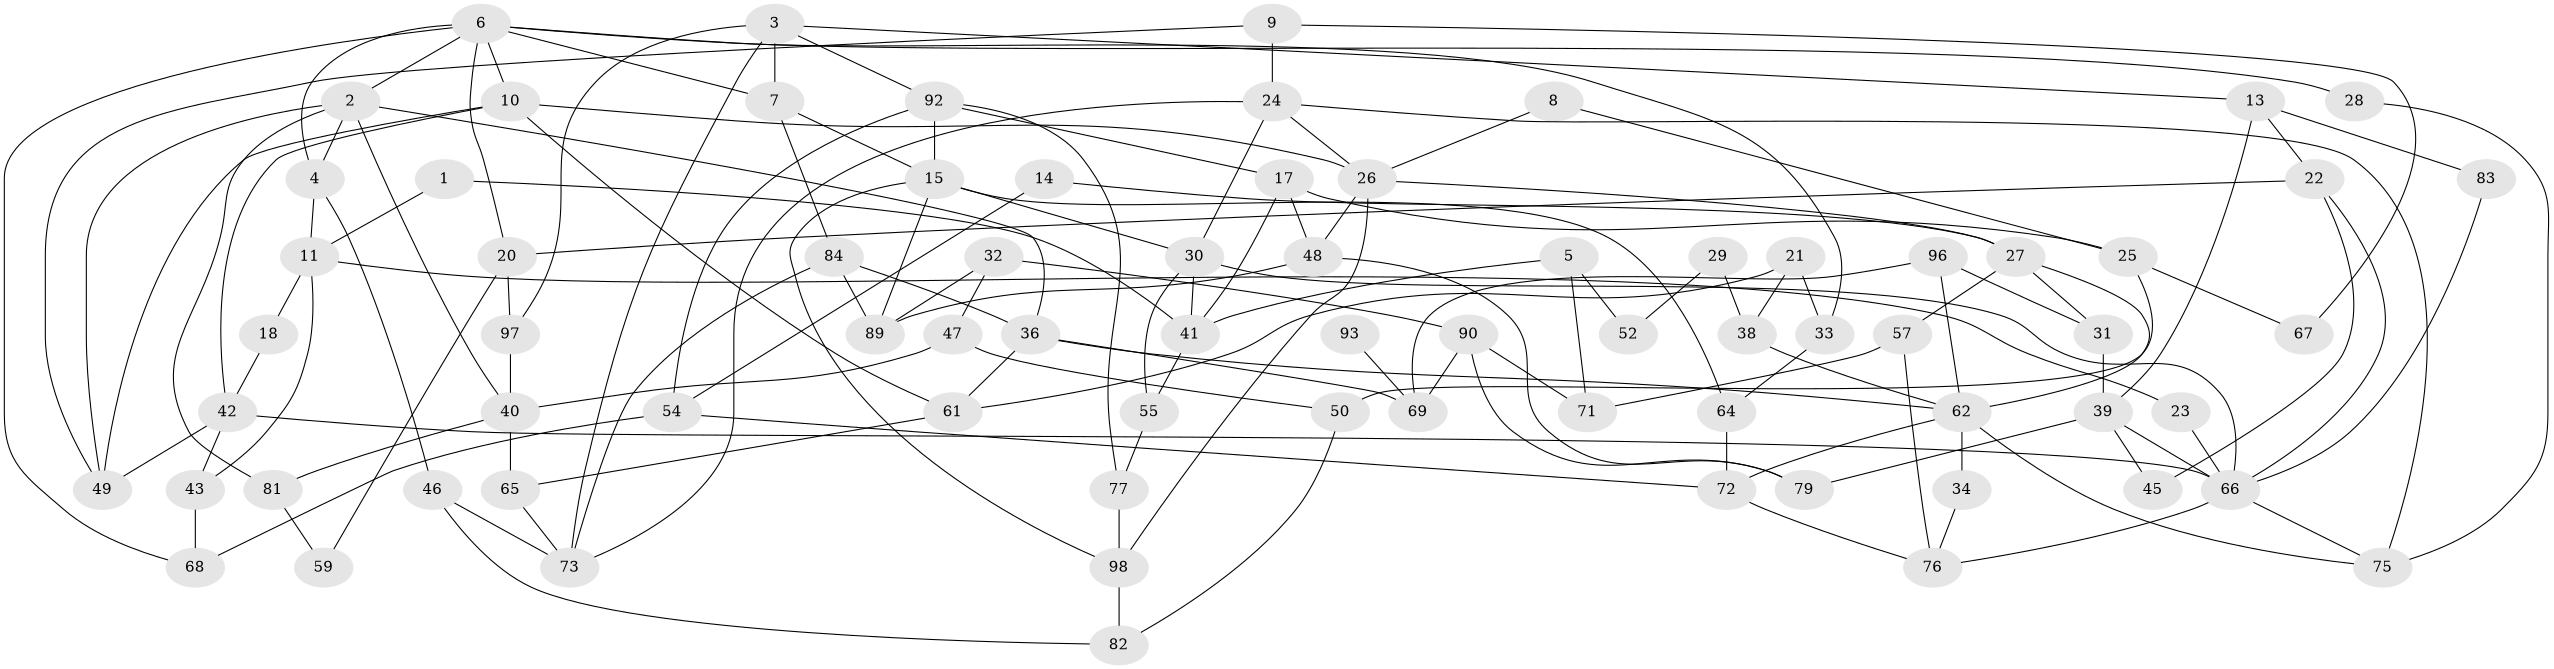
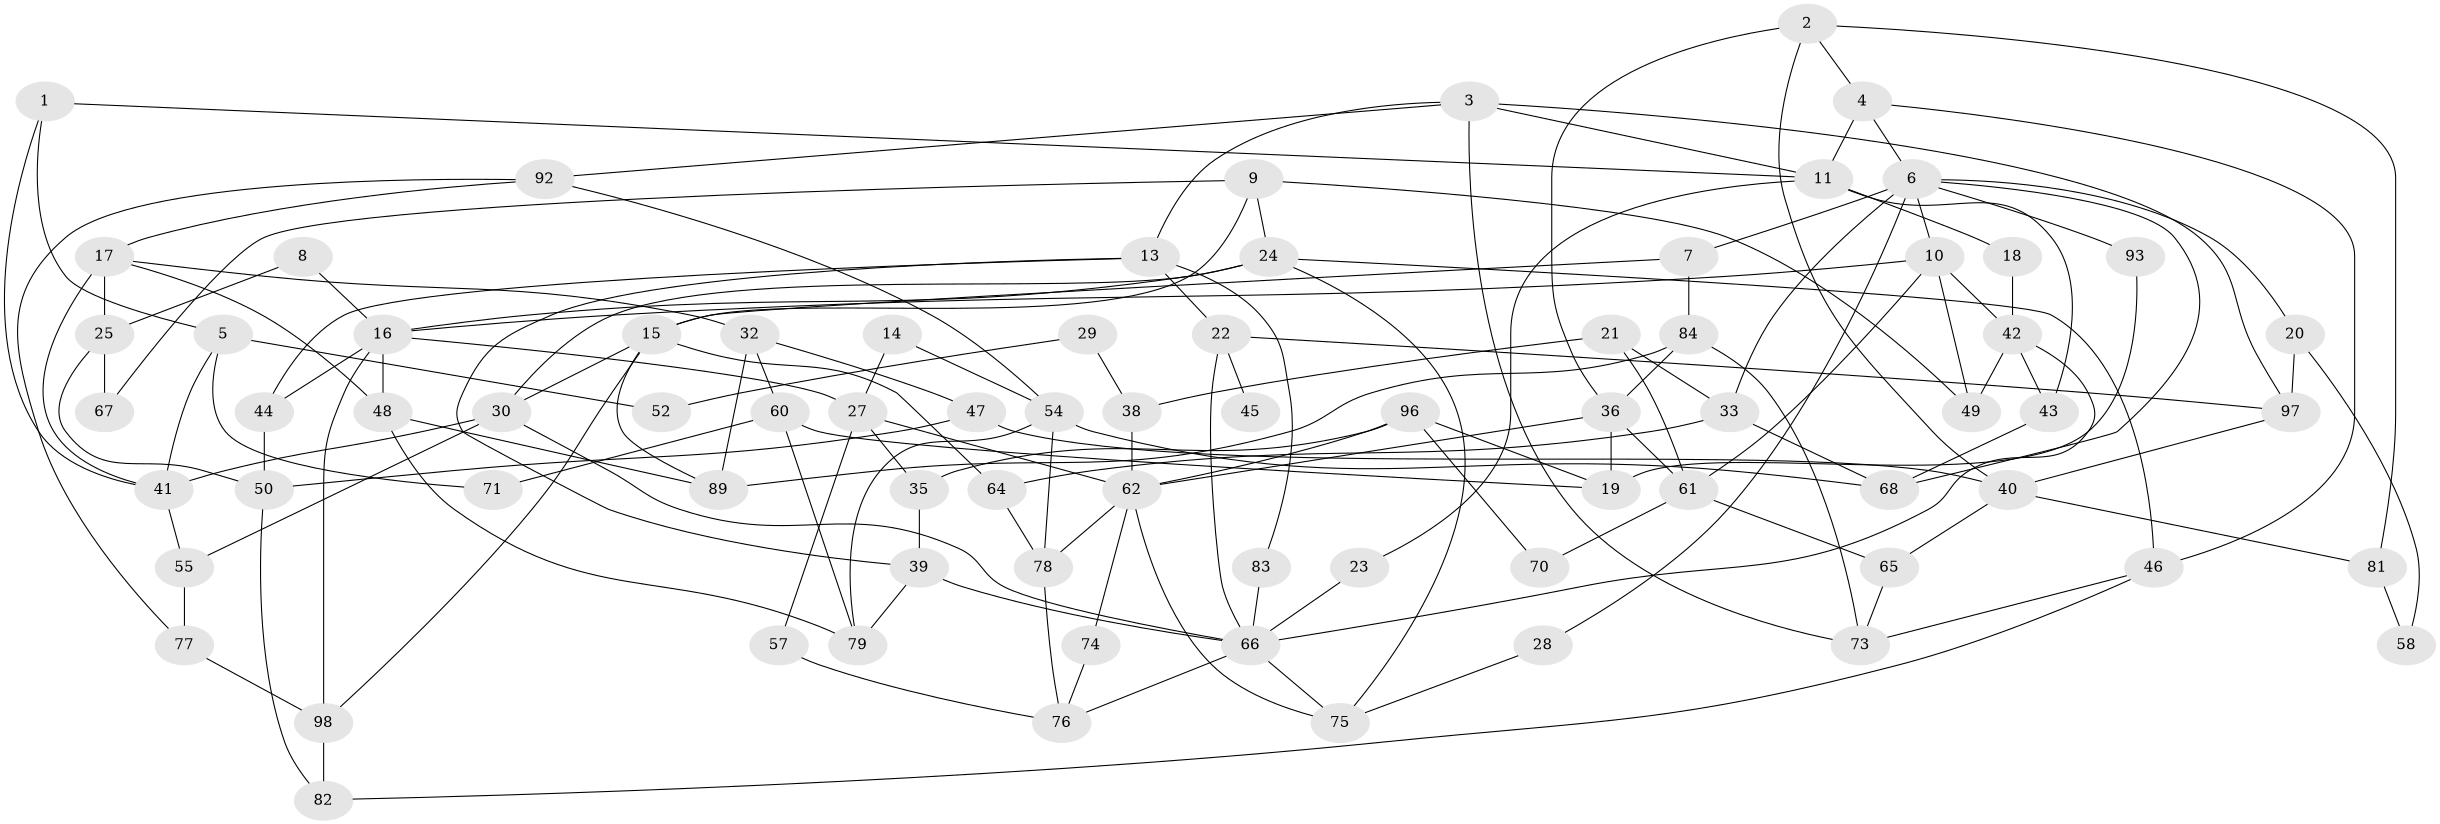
edge "6" -- "2": now "6" -- "93"
edge "3" -- "7": now "3" -- "11"
edge "92" -- "15": now "9" -- "15"
node "26": label "26" -> "16"
edge "24" -- "73": now "24" -- "46"
edge "2" -- "49": removed
edge "22" -- "20": now "22" -- "97"
edge "1" -- "5": added
edge "17" -- "32": added
node "90": label "90" -> "60"
node "31": label "31" -> "35"
edge "57" -- "71": removed
node "44": added
node "69": label "69" -> "19"
edge "39" -- "45": removed
edge "33" -- "68": added
edge "54" -- "79": added
node "72": label "72" -> "78"
node "34": label "34" -> "74"
node "59": label "59" -> "58"
node "70": added
